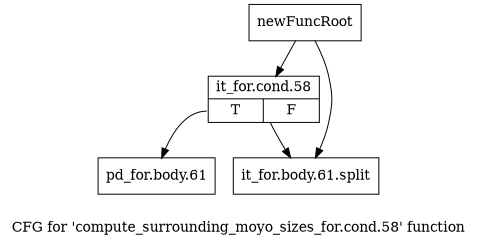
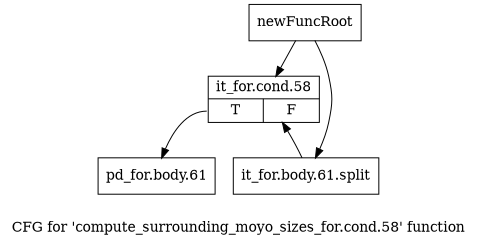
edge "it_for.cond.58" -> "it_for.body.61.split": reversed
